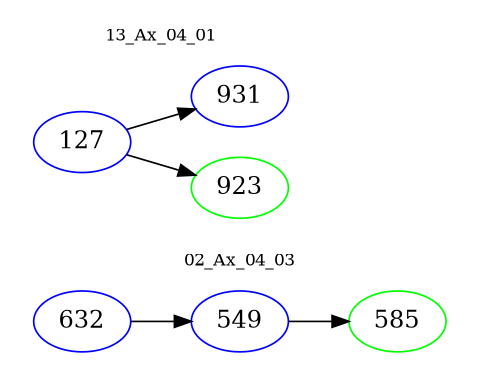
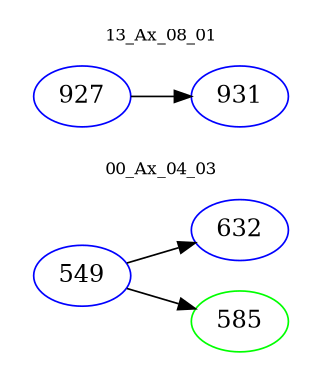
cluster "13_Ax_04_01": label "13_Ax_04_01" -> "13_Ax_08_01"
node "127": label "127" -> "927"
node "923": removed
cluster "02_Ax_04_03": label "02_Ax_04_03" -> "00_Ax_04_03"
edge "632" -> "549": reversed
